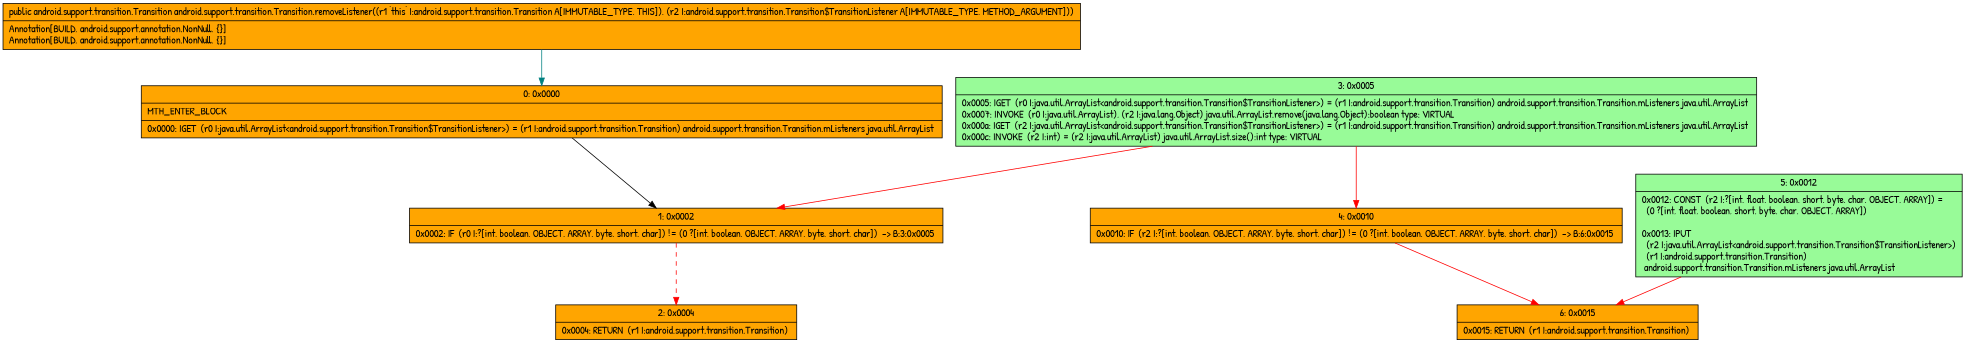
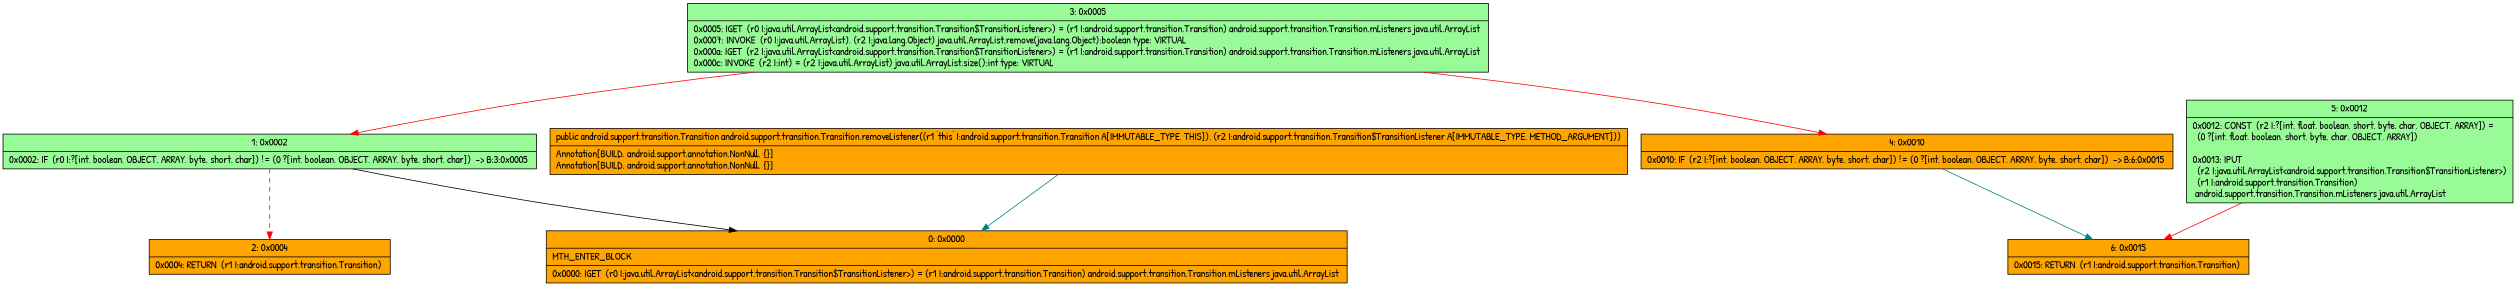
edge "0: 0x0000" -> "1: 0x0002": reversed
node "1: 0x0002": fillcolor orange -> palegreen
edge "4: 0x0010" -> "6: 0x0015": color red -> teal
